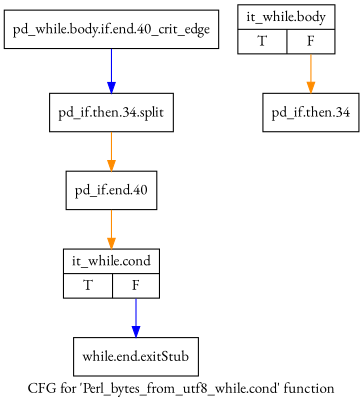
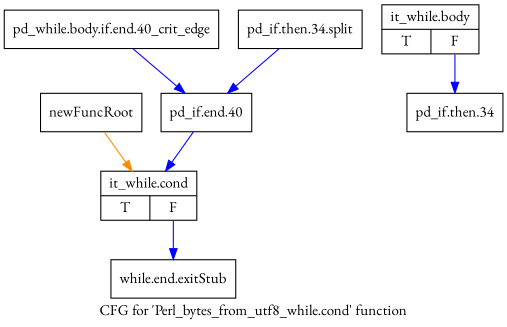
edge "pd_while.body.if.end.40_crit_edge" -> "pd_if.then.34.split": now "pd_while.body.if.end.40_crit_edge" -> "pd_if.end.40"
edge "it_while.body" -> "pd_if.then.34": color darkorange -> blue
node "newFuncRoot": added
edge "pd_if.then.34.split" -> "pd_if.end.40": color darkorange -> blue
edge "pd_if.end.40" -> "it_while.cond": color darkorange -> blue
